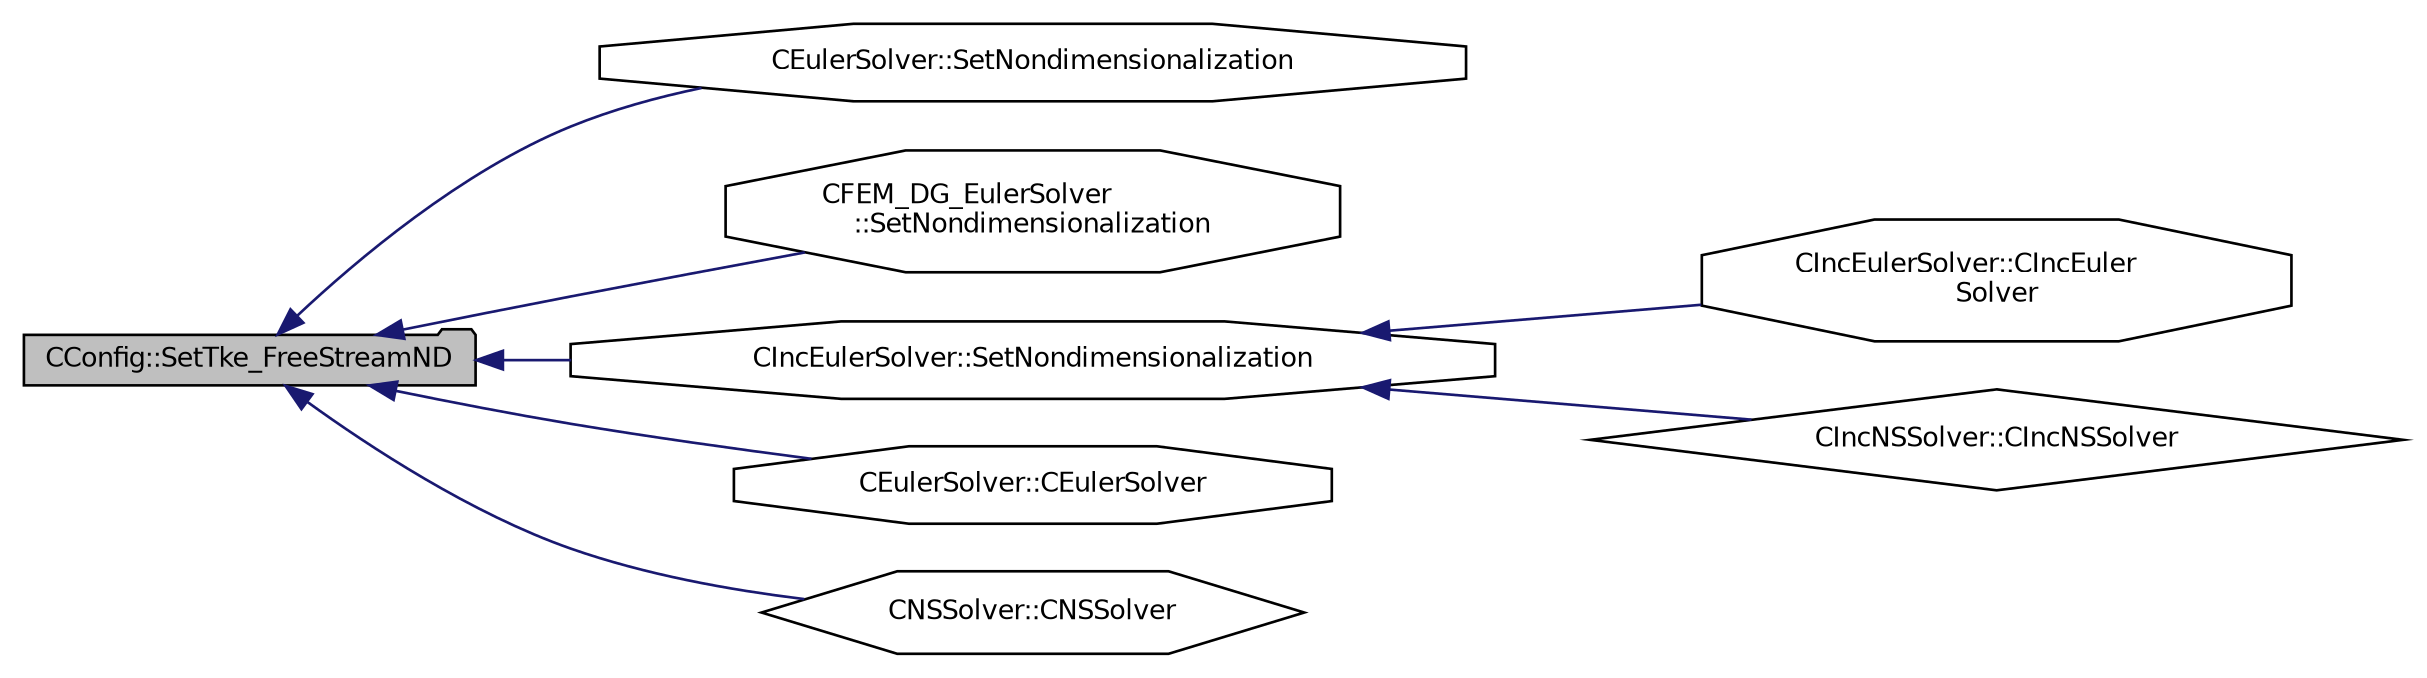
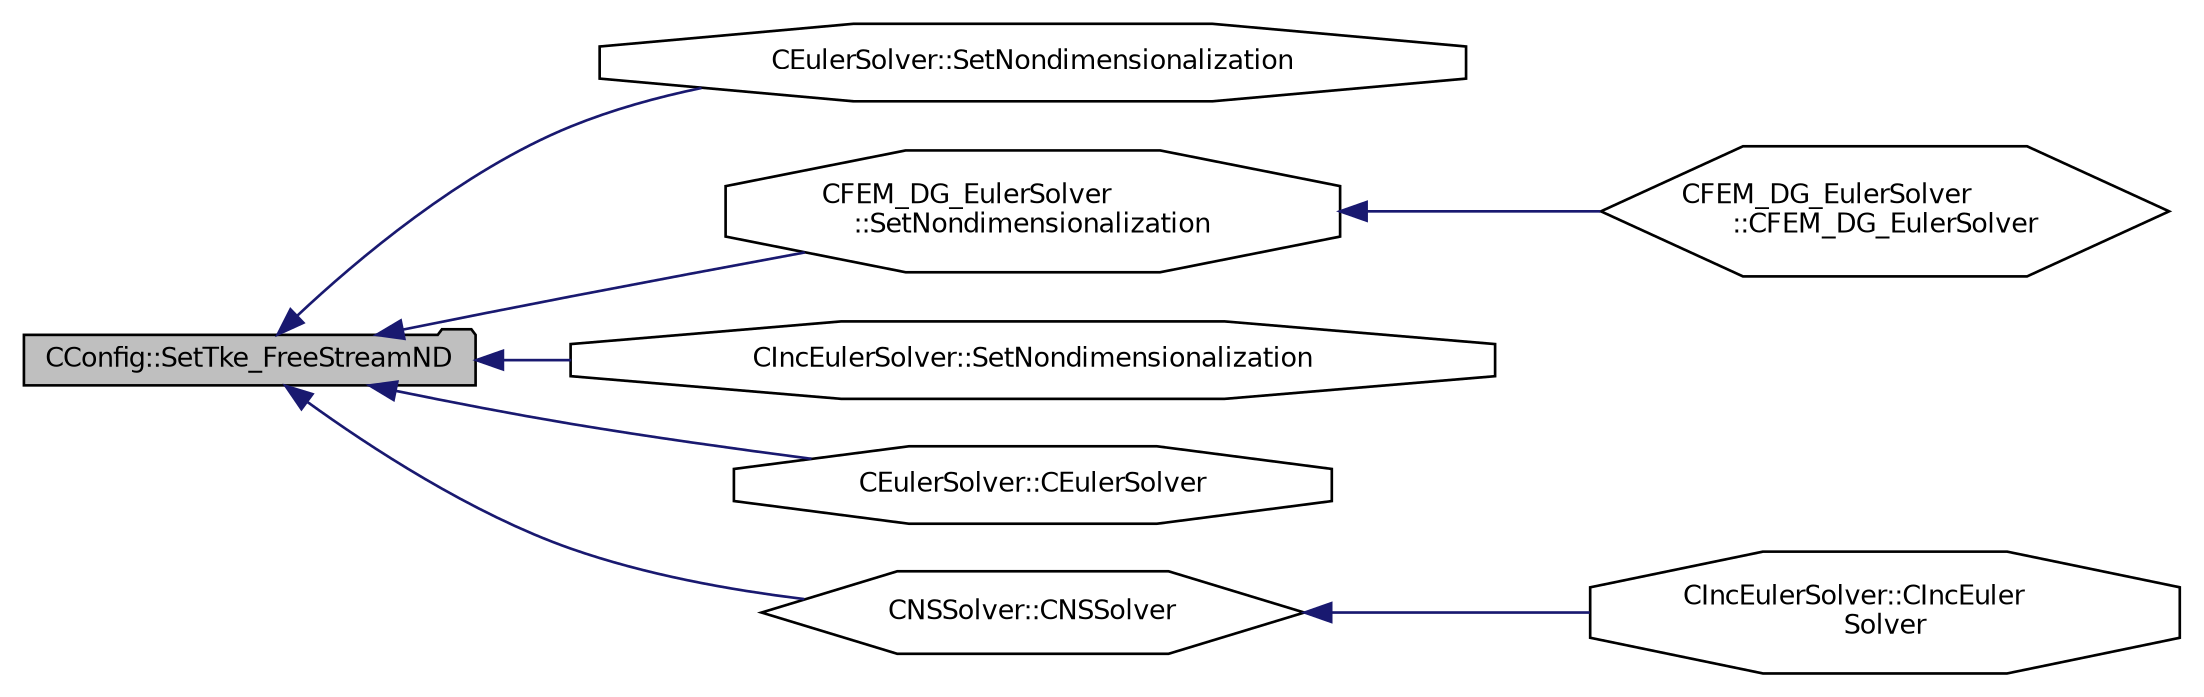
node "CFEM_DG_EulerSolver ::CFEM_DG_EulerSolver": added
edge "CIncEulerSolver::CIncEuler Solver" -> "CIncEulerSolver::SetNondimensionalization": now "CIncEulerSolver::CIncEuler Solver" -> "CNSSolver::CNSSolver"
node "CIncNSSolver::CIncNSSolver": removed
